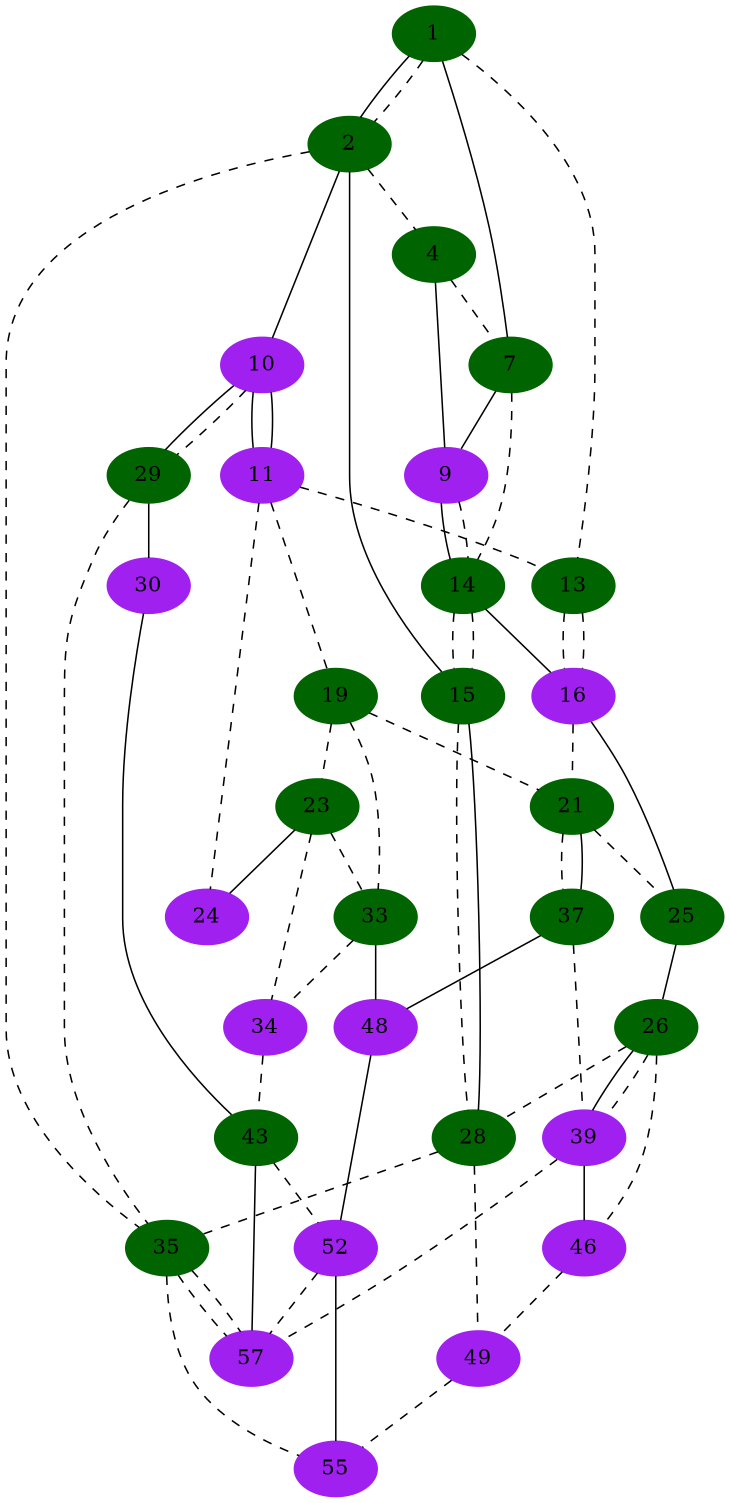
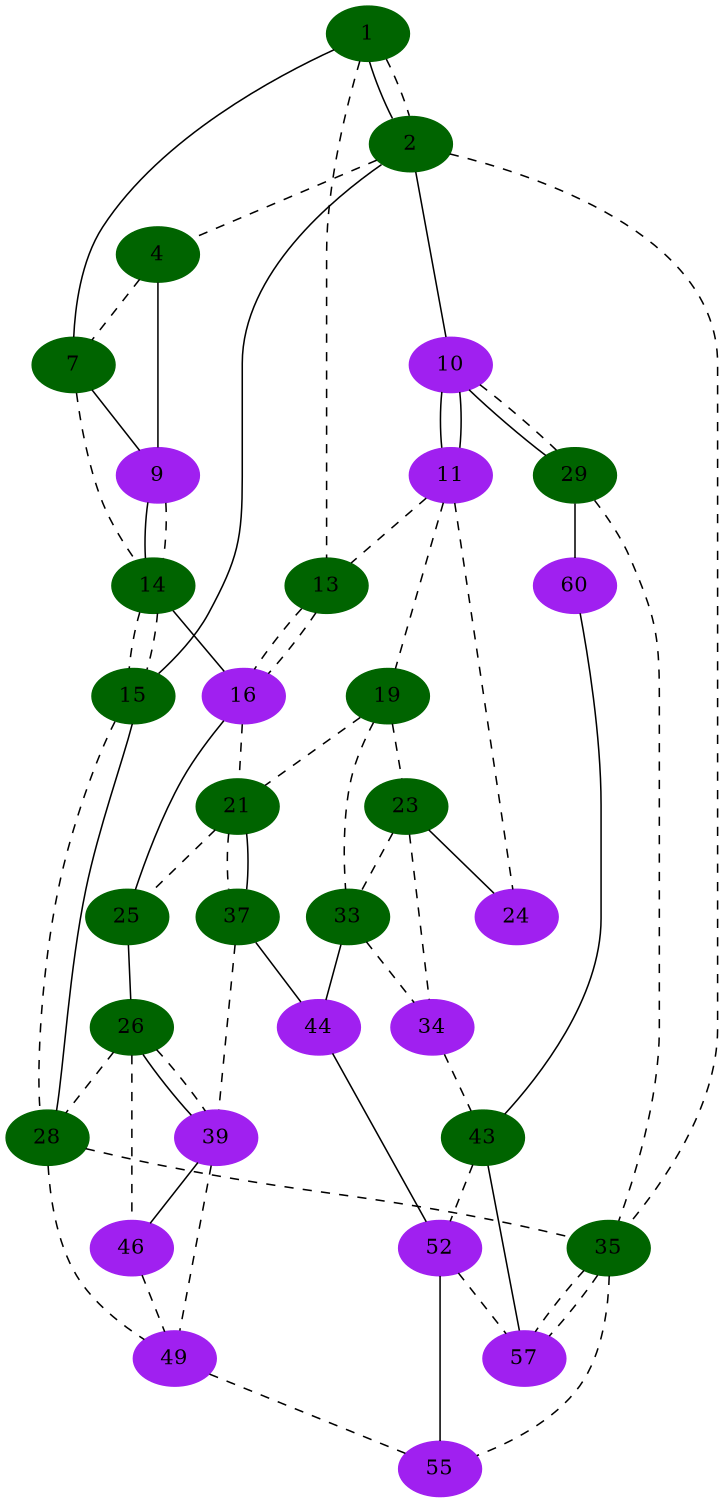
node "30": label "30" -> "60"
node "48": label "48" -> "44"
edge "39" -- "57": now "39" -- "49"
